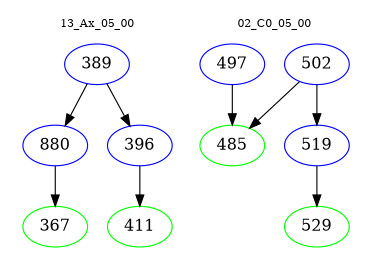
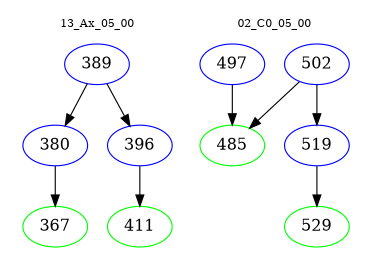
node "880": label "880" -> "380"
